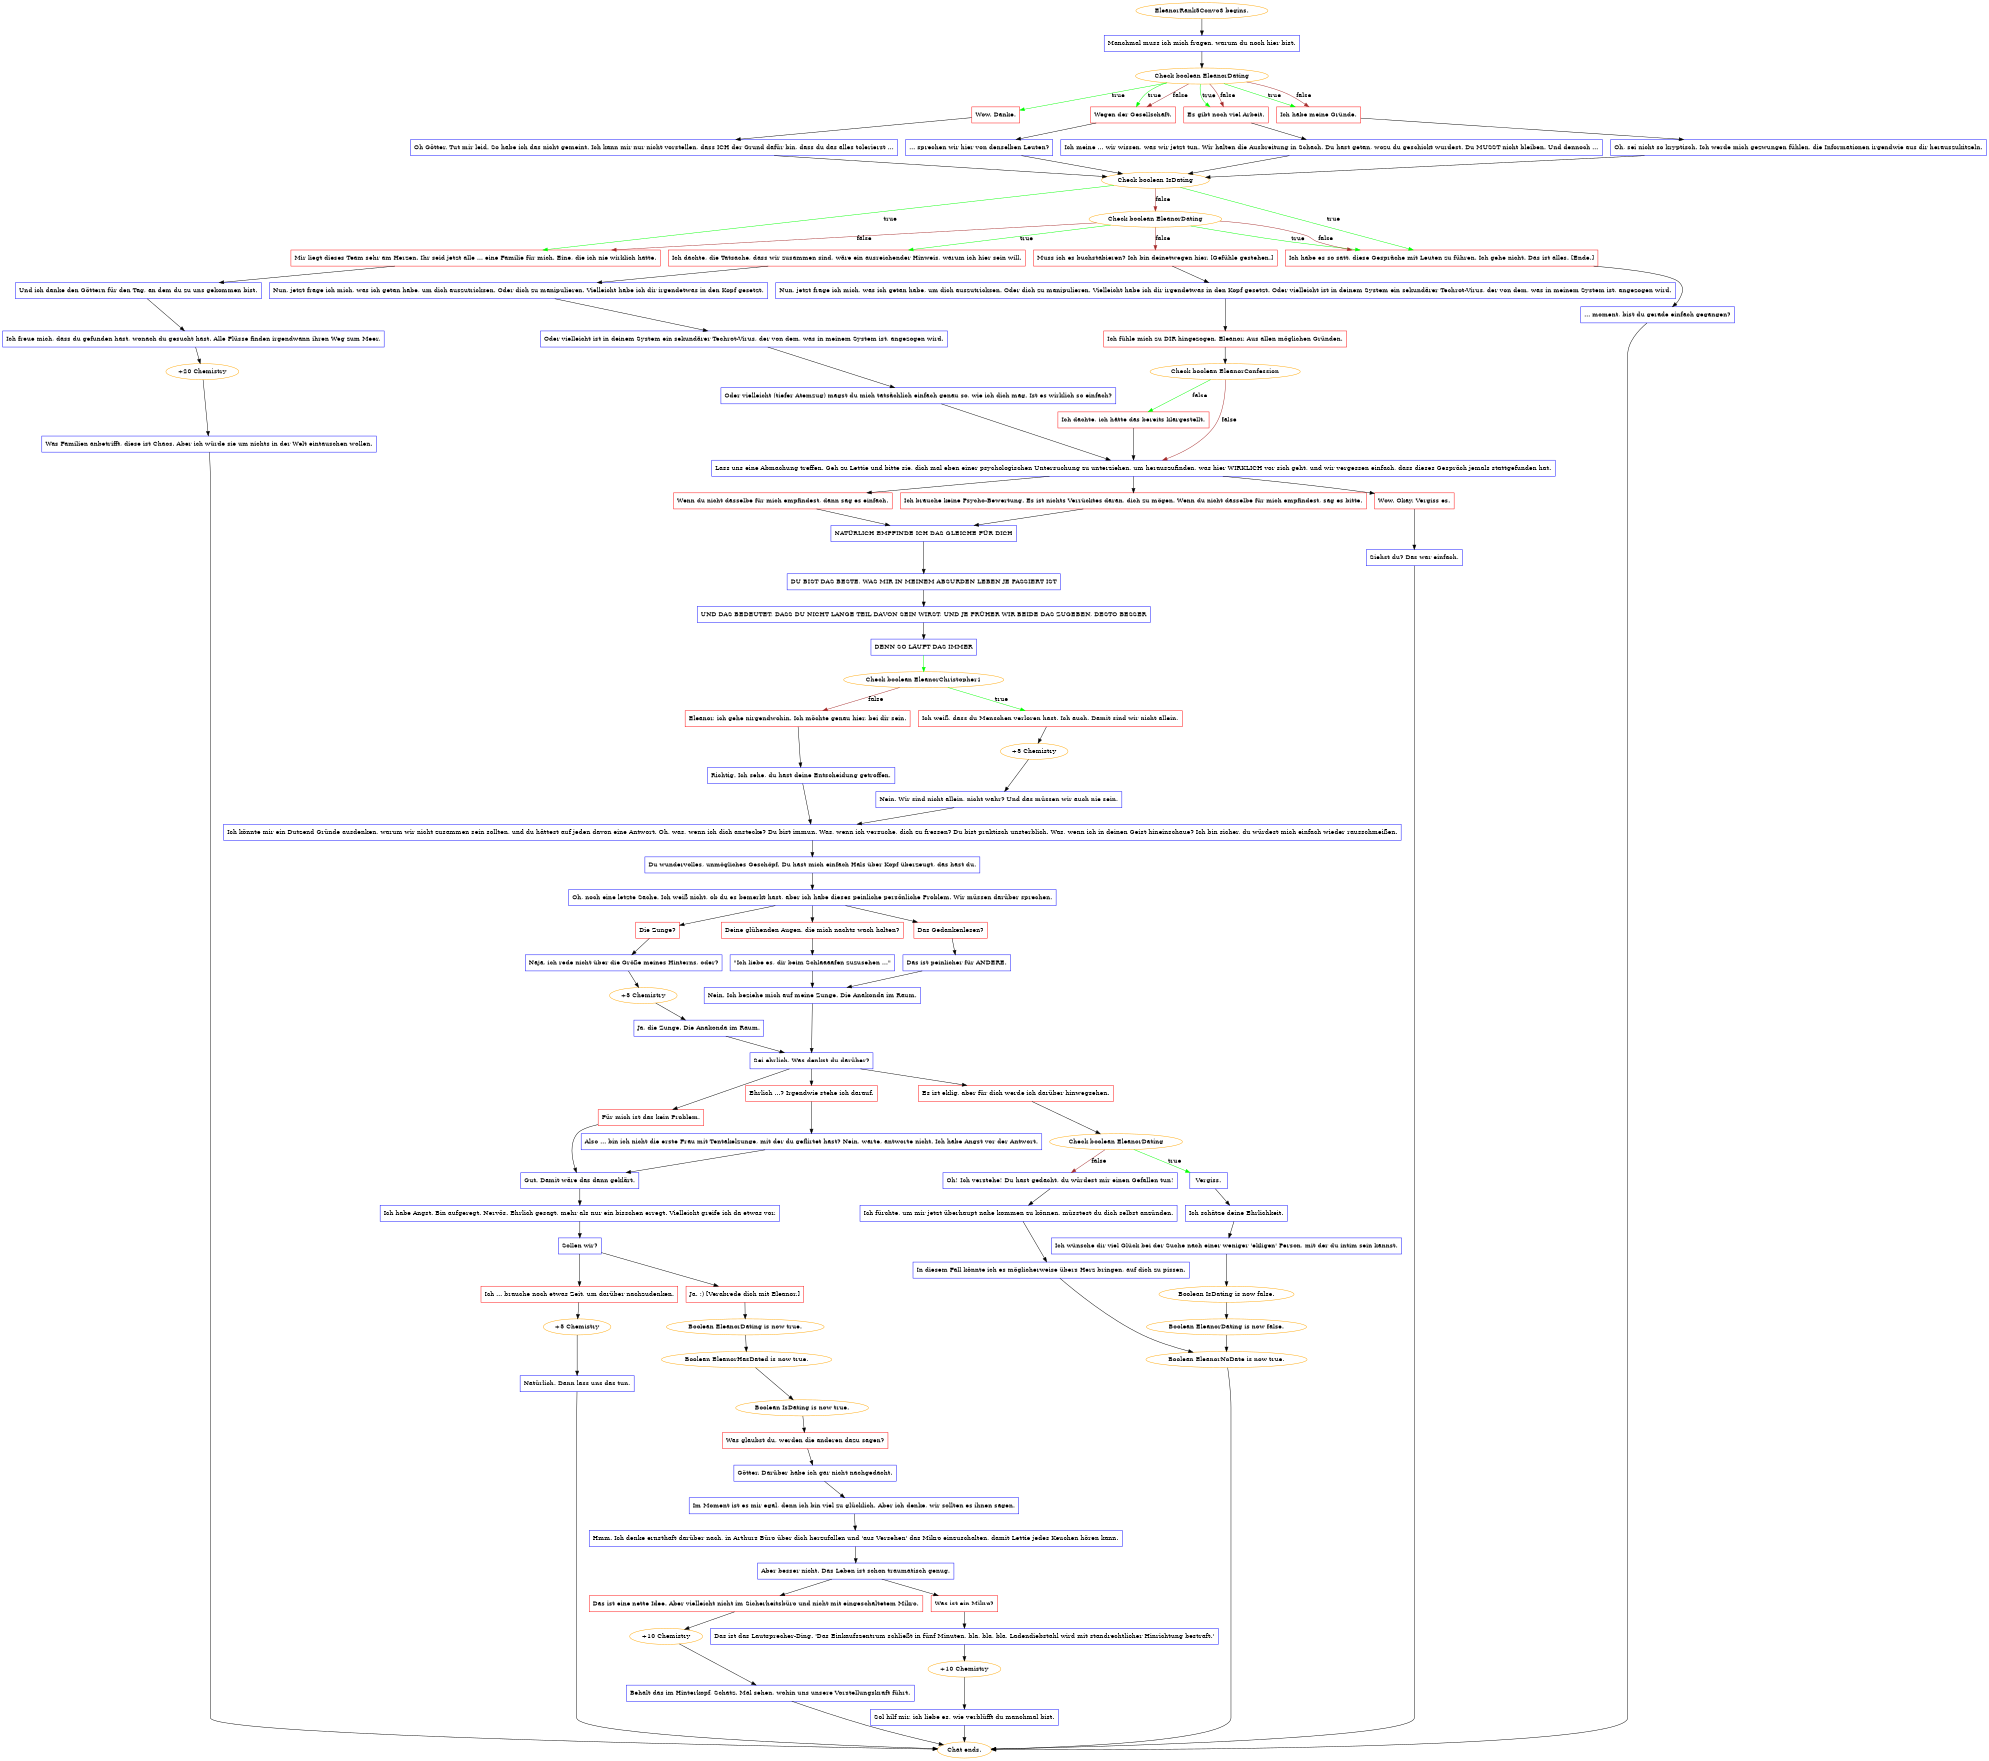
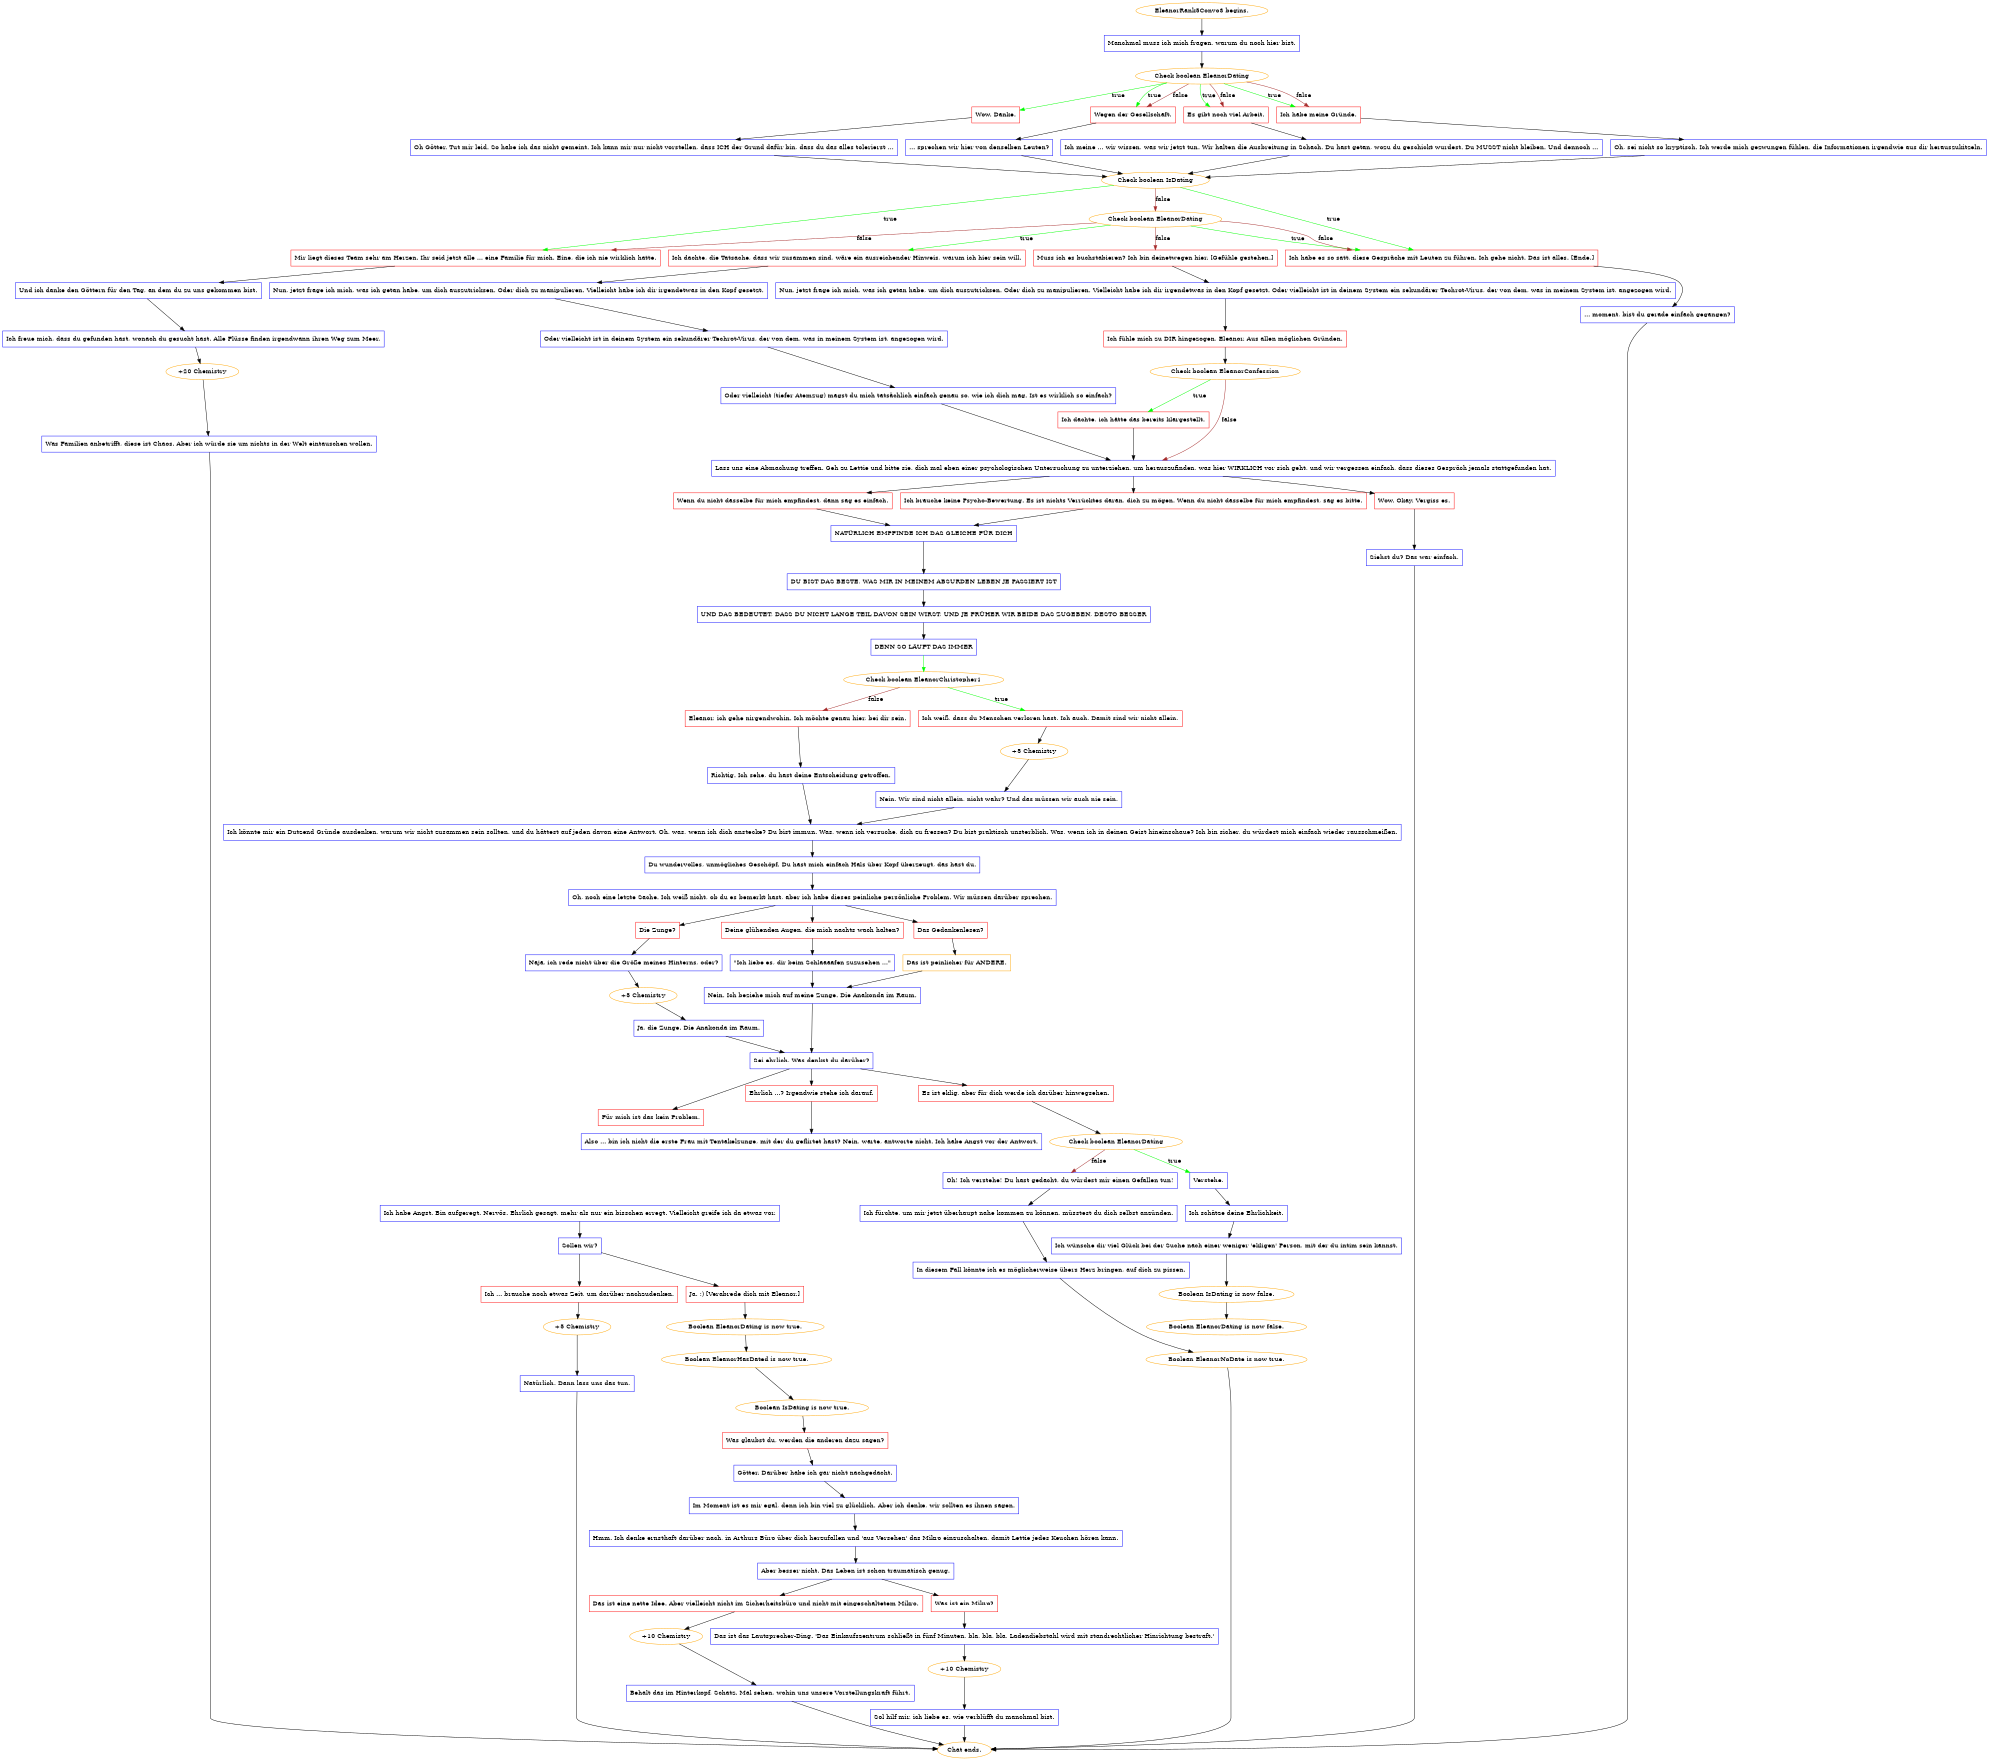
edge "Check boolean EleanorConfession" -> "Ich dachte, ich hätte das bereits klargestellt.": label "false" -> "true"
node "Das ist peinlicher für ANDERE.": color blue -> orange
node "Gut. Damit wäre das dann geklärt.": removed
node "Vergiss.": label "Vergiss." -> "Verstehe."
edge "Boolean EleanorDating is now false." -> "Boolean EleanorNoDate is now true.": removed
